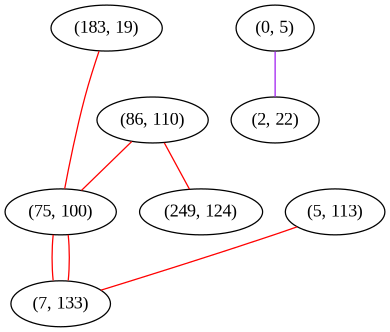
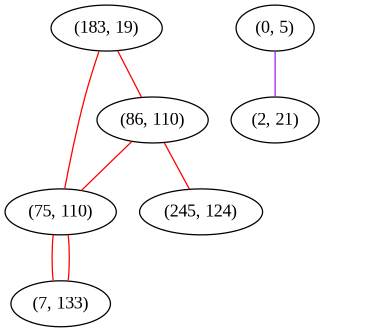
edge "(183, 19)" -- "(86, 110)": added
node "(2, 22)": label "(2, 22)" -> "(2, 21)"
node "(75, 100)": label "(75, 100)" -> "(75, 110)"
node "(249, 124)": label "(249, 124)" -> "(245, 124)"
node "(5, 113)": removed
